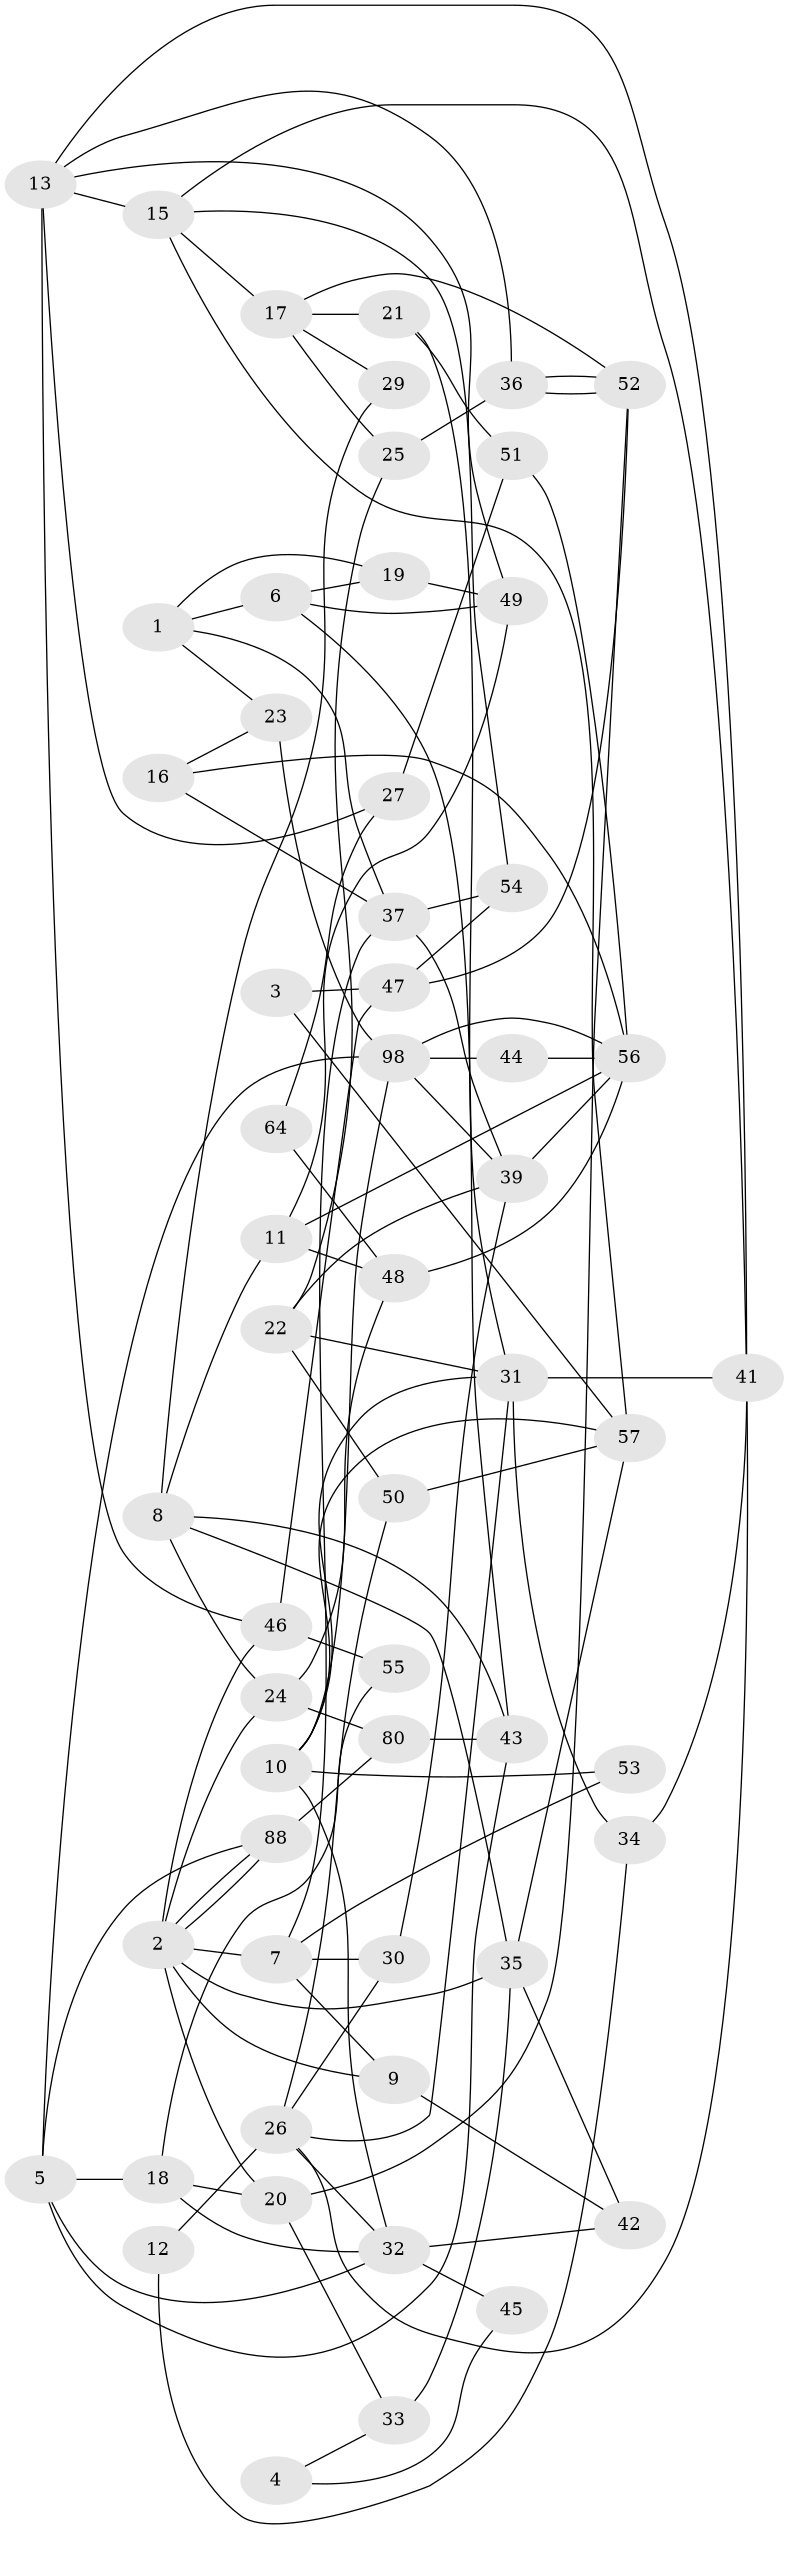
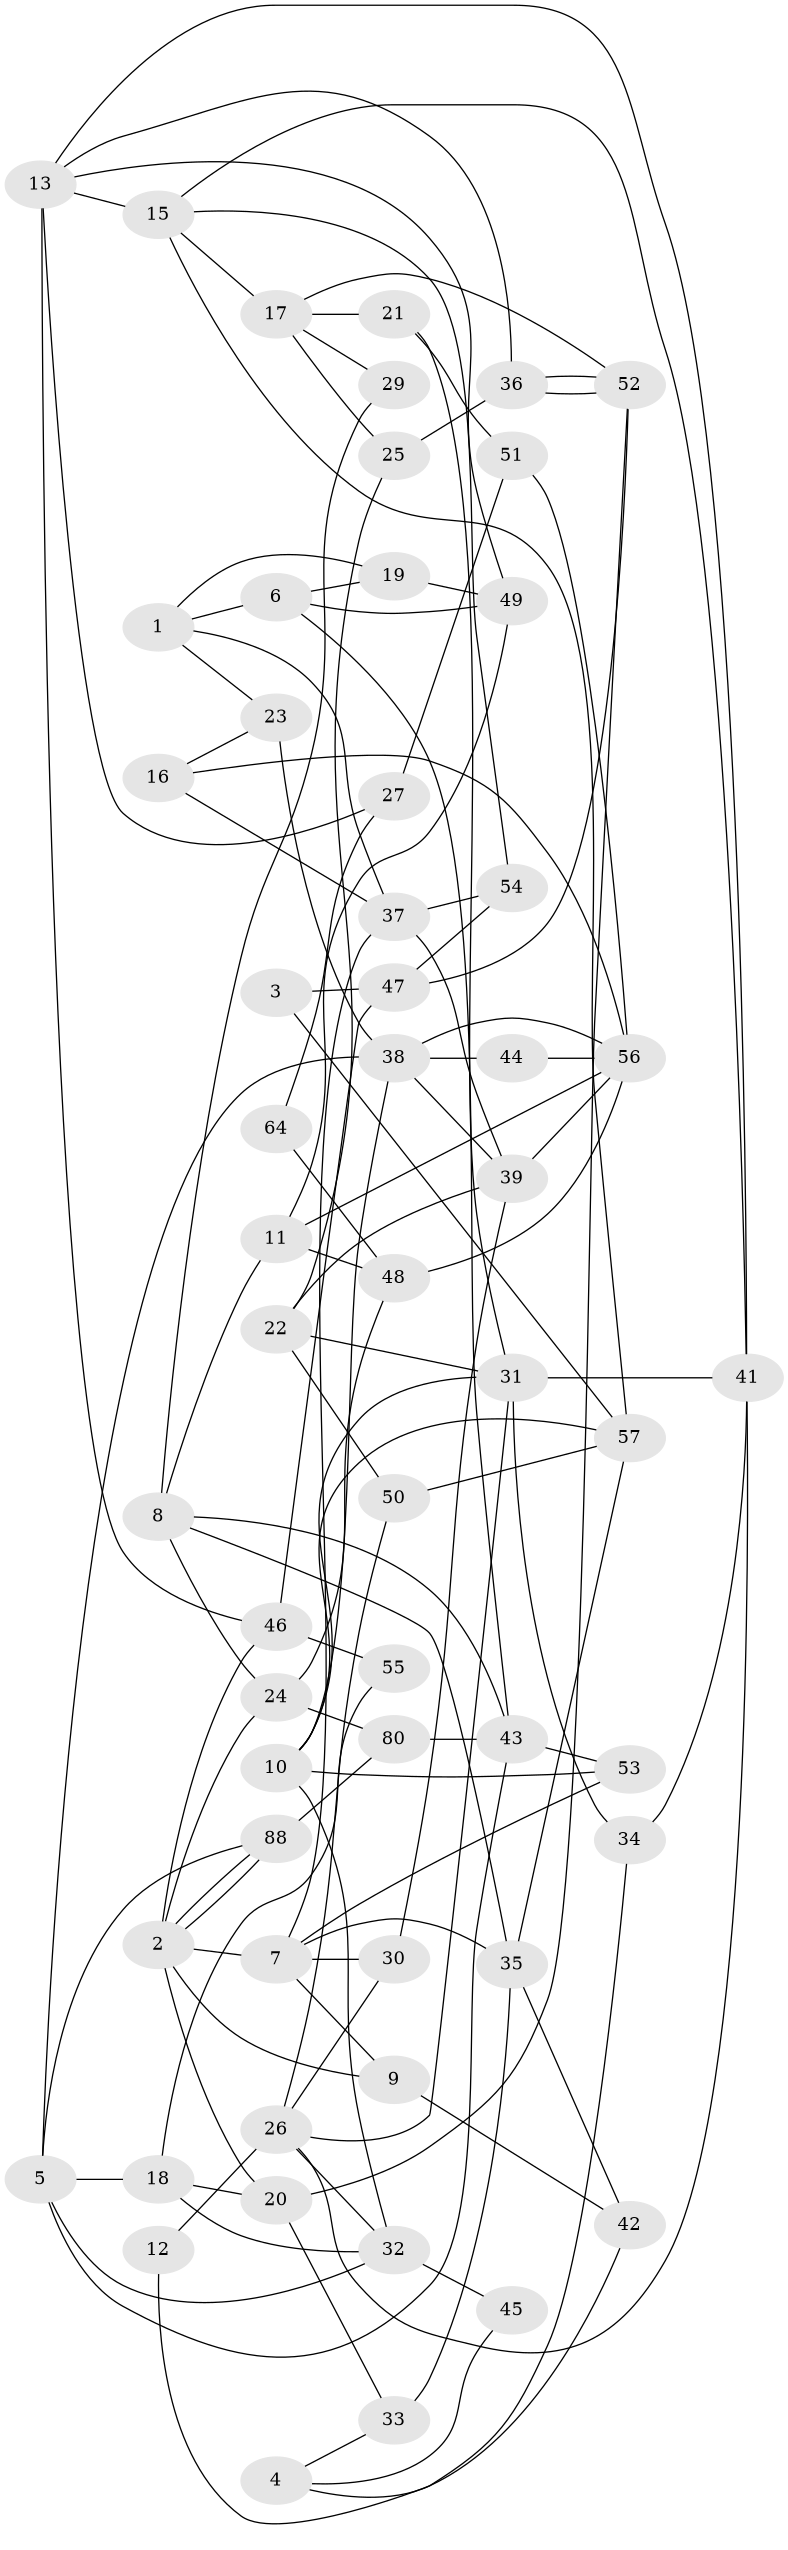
node "98": label "98" -> "38"
edge "43" -- "53": added
edge "2" -- "35": now "7" -- "35"
edge "42" -- "32": now "42" -- "4"
